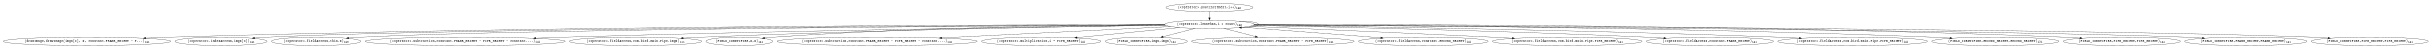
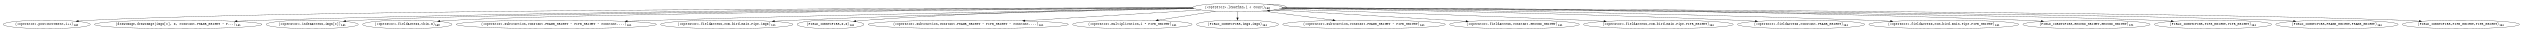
edge "(<operator>.postIncrement,i++)" -> "(<operator>.lessThan,i < count)": reversed
